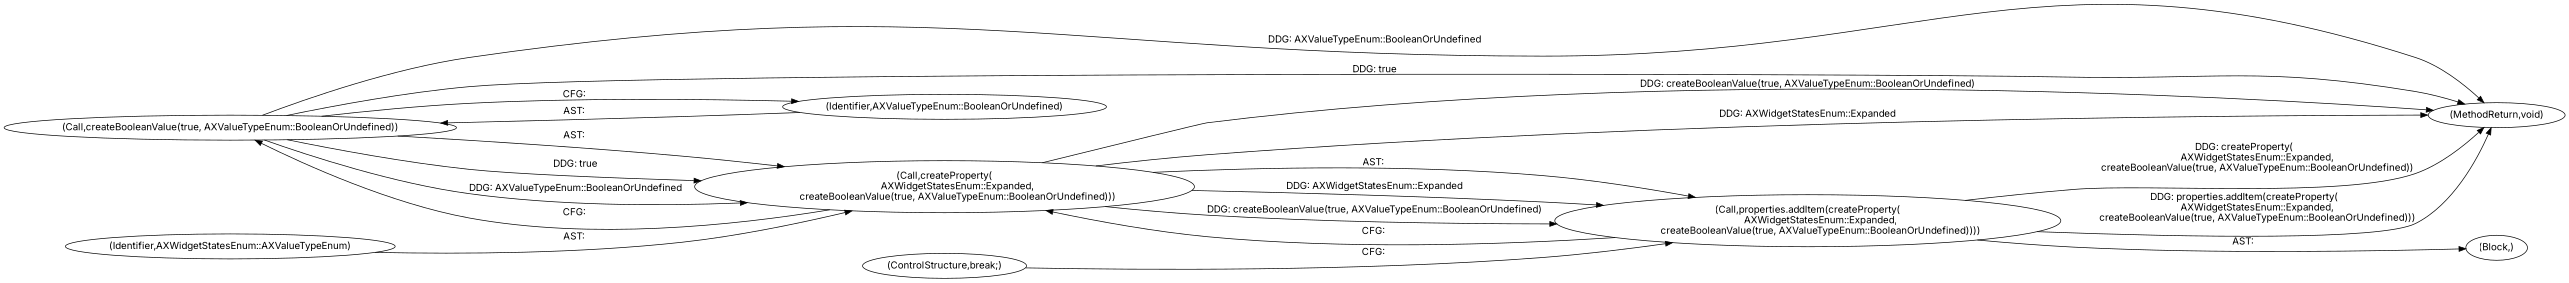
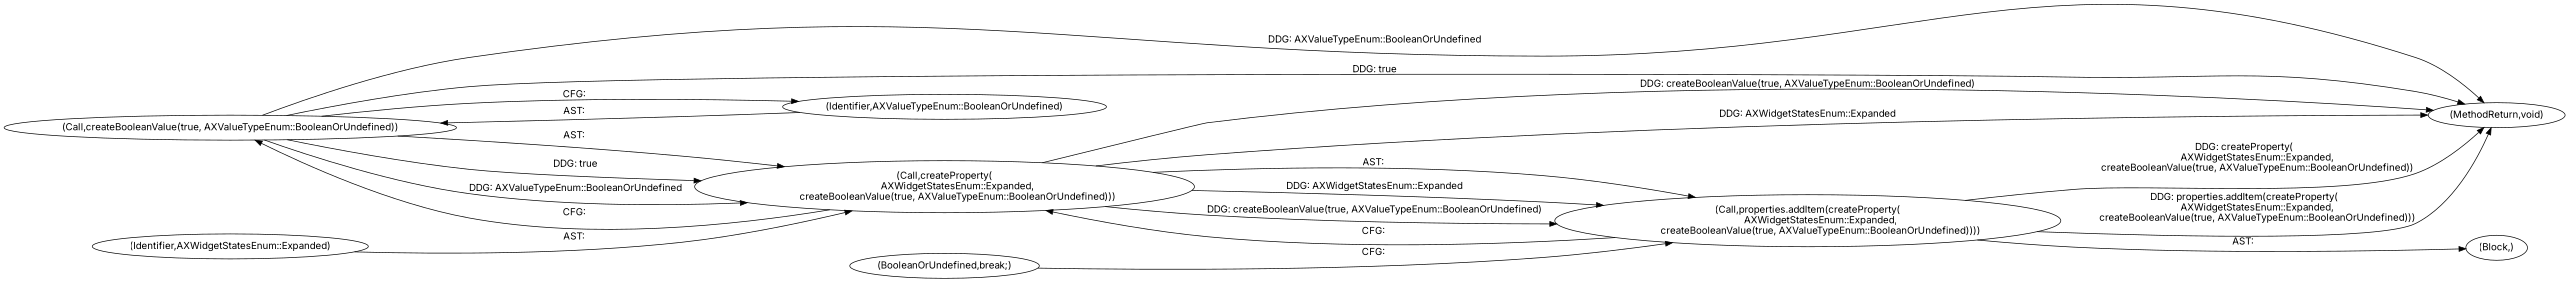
node "(Identifier,AXWidgetStatesEnum::AXValueTypeEnum)": label "(Identifier,AXWidgetStatesEnum::AXValueTypeEnum)" -> "(Identifier,AXWidgetStatesEnum::Expanded)"
node "(ControlStructure,break;)": label "(ControlStructure,break;)" -> "(BooleanOrUndefined,break;)"
